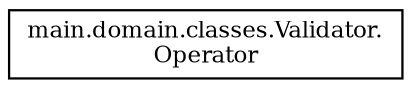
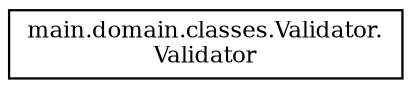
node "main.domain.classes.Validator. Operator": label "main.domain.classes.Validator. Operator" -> "main.domain.classes.Validator. Validator"
